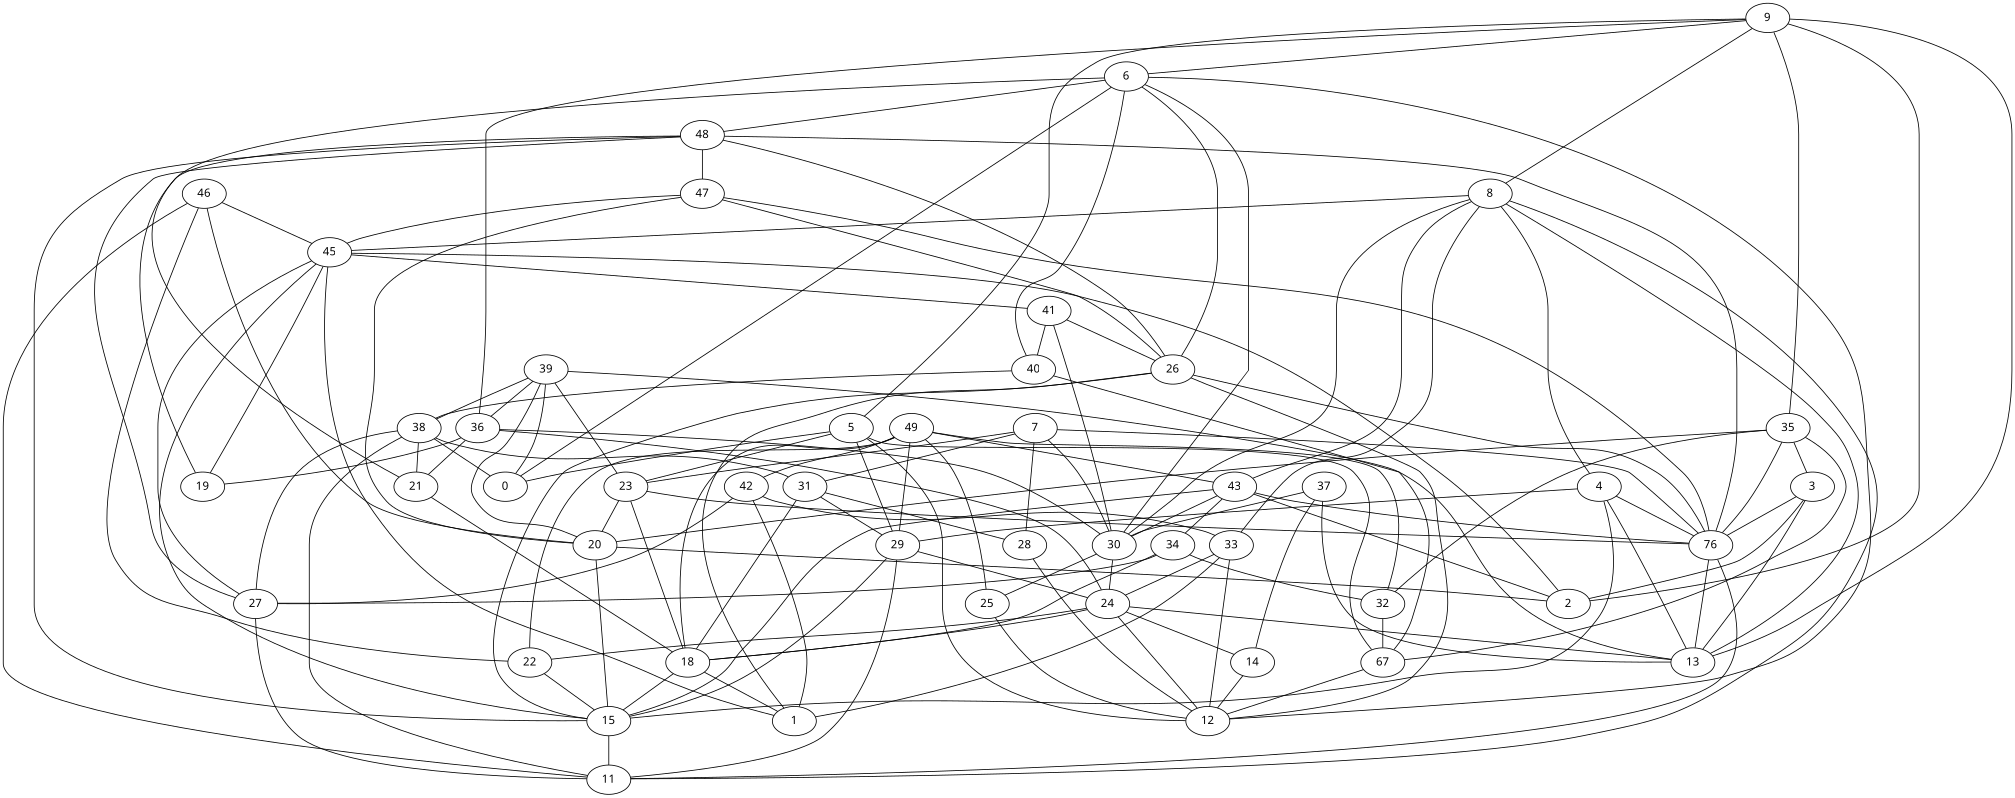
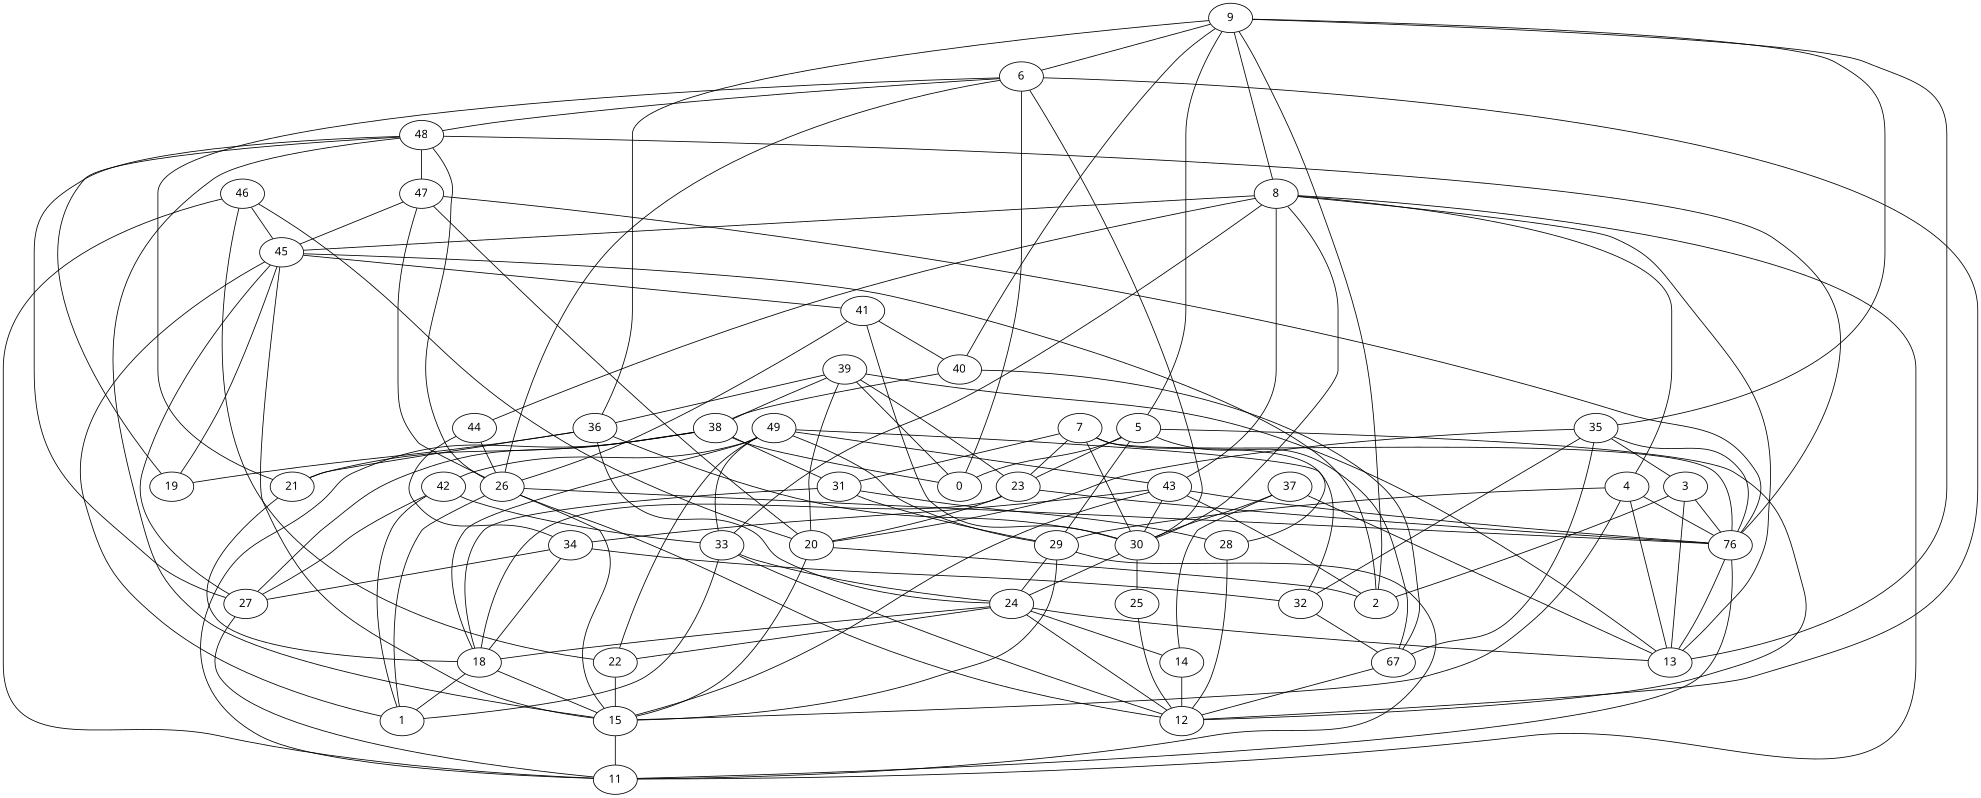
edge "6" -- "40": now "9" -- "40"
node "44": added
edge "49" -- "25": now "49" -- "33"
